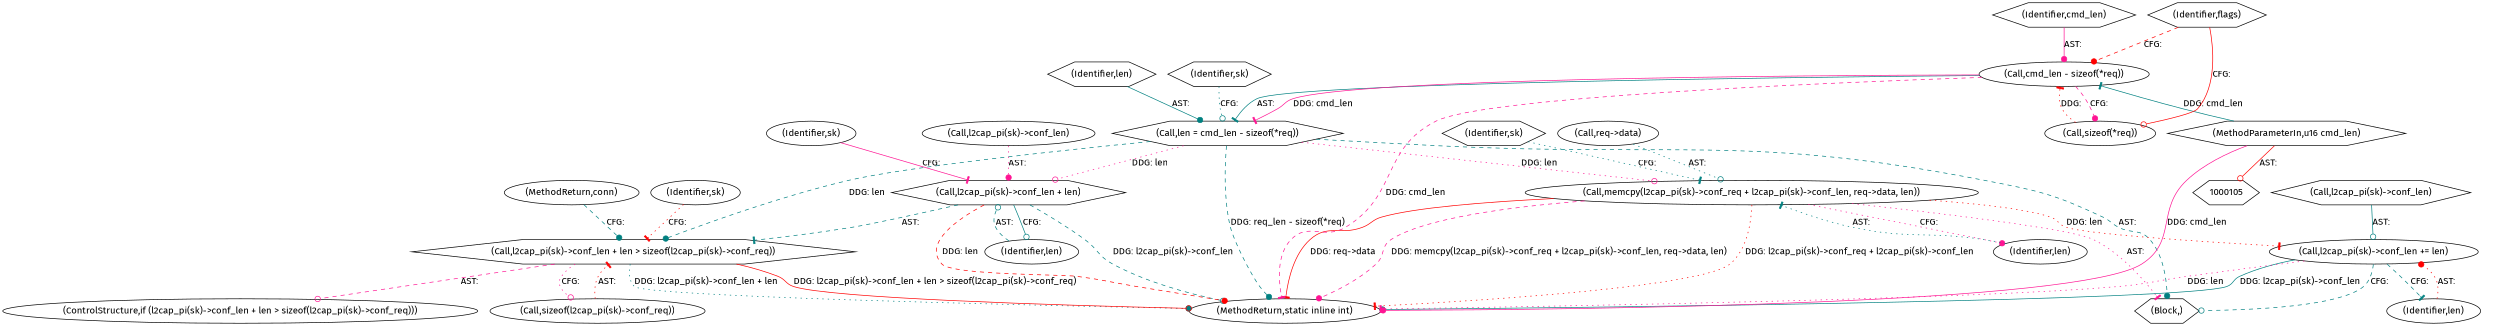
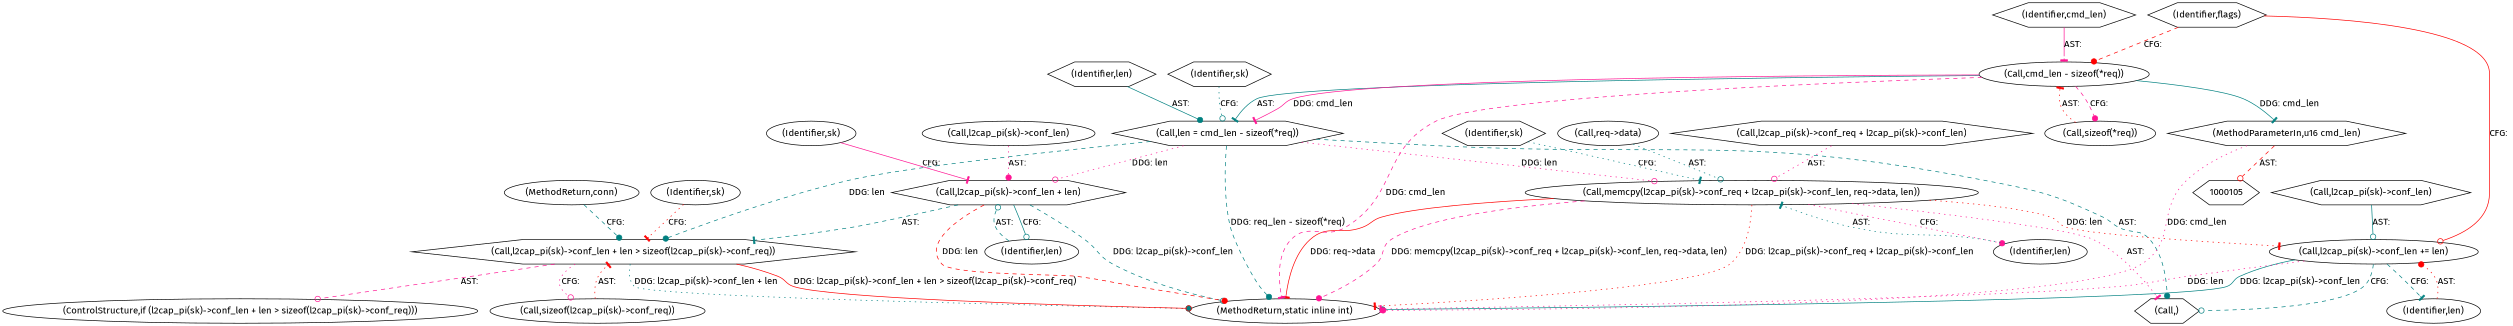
edge "(Identifier,cmd_len)" -> "(Call,cmd_len - sizeof(*req))": arrowhead dot -> tee
edge "(Identifier,flags)" -> "(Call,sizeof(*req))": now "(Identifier,flags)" -> "(Call,l2cap_pi(sk)->conf_len += len)"
edge "(Call,sizeof(*req))" -> "(Call,cmd_len - sizeof(*req))": label "DDG: " -> "AST: "
edge "(MethodParameterIn,u16 cmd_len)" -> "(Call,cmd_len - sizeof(*req))": reversed
node "(Call,l2cap_pi(sk)->conf_req + l2cap_pi(sk)->conf_len)": added
edge "(MethodParameterIn,u16 cmd_len)" -> "1000105": style solid -> dashed
edge "(MethodParameterIn,u16 cmd_len)" -> "(MethodReturn,static inline int)": style solid -> dotted
node "(Block,)": label "(Block,)" -> "(Call,)"
